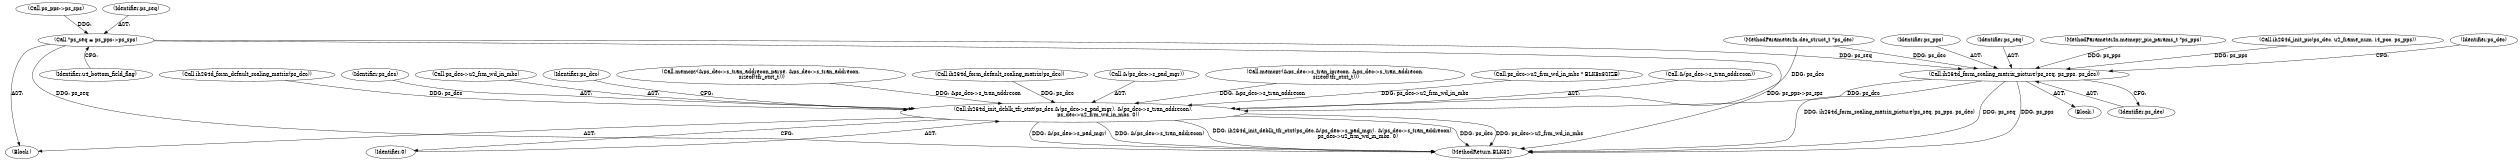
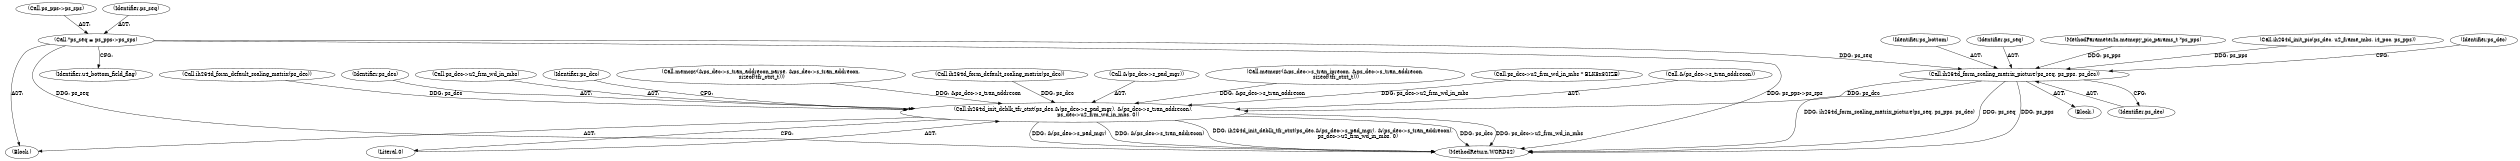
edge "(Call,ps_pps->ps_sps)" -> "(Call,*ps_seq = ps_pps->ps_sps)": label "DDG: " -> "AST: "
node "(MethodParameterIn,dec_struct_t *ps_dec)": removed
node "(Identifier,ps_pps)": label "(Identifier,ps_pps)" -> "(Identifier,ps_bottom)"
node "(Call,ih264d_init_pic(ps_dec, u2_frame_num, i4_poc, ps_pps))": label "(Call,ih264d_init_pic(ps_dec, u2_frame_num, i4_poc, ps_pps))" -> "(Call,ih264d_init_pic(ps_dec, u2_frame_mbs, i4_poc, ps_pps))"
edge "(Identifier,u4_bottom_field_flag)" -> "(Call,*ps_seq = ps_pps->ps_sps)": reversed
node "(Identifier,0)": label "(Identifier,0)" -> "(Literal,0)"
node "(MethodReturn,BLK32)": label "(MethodReturn,BLK32)" -> "(MethodReturn,WORD32)"
